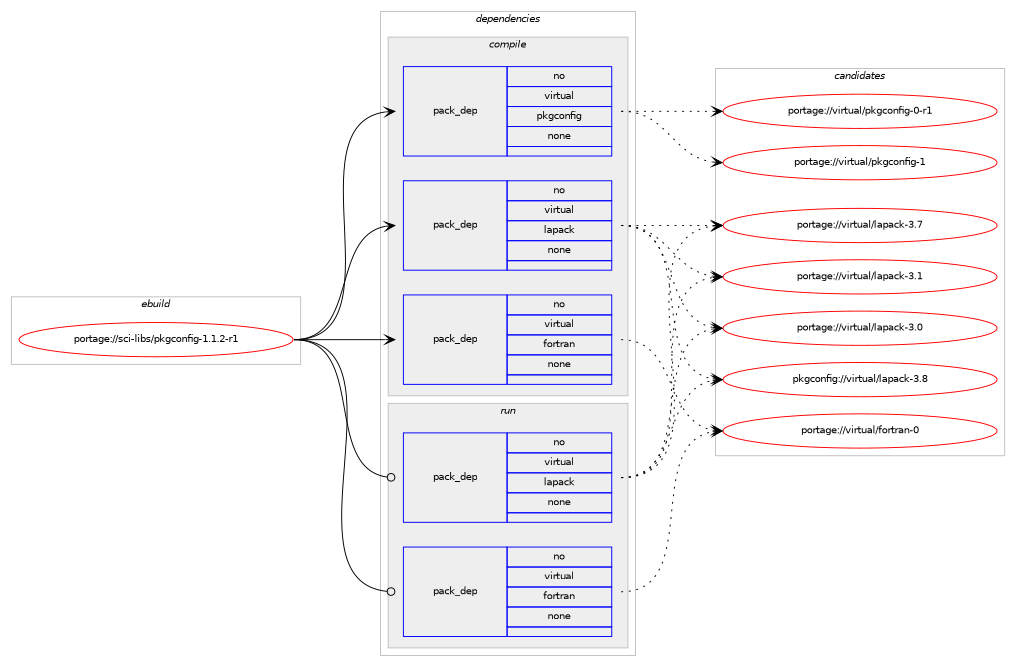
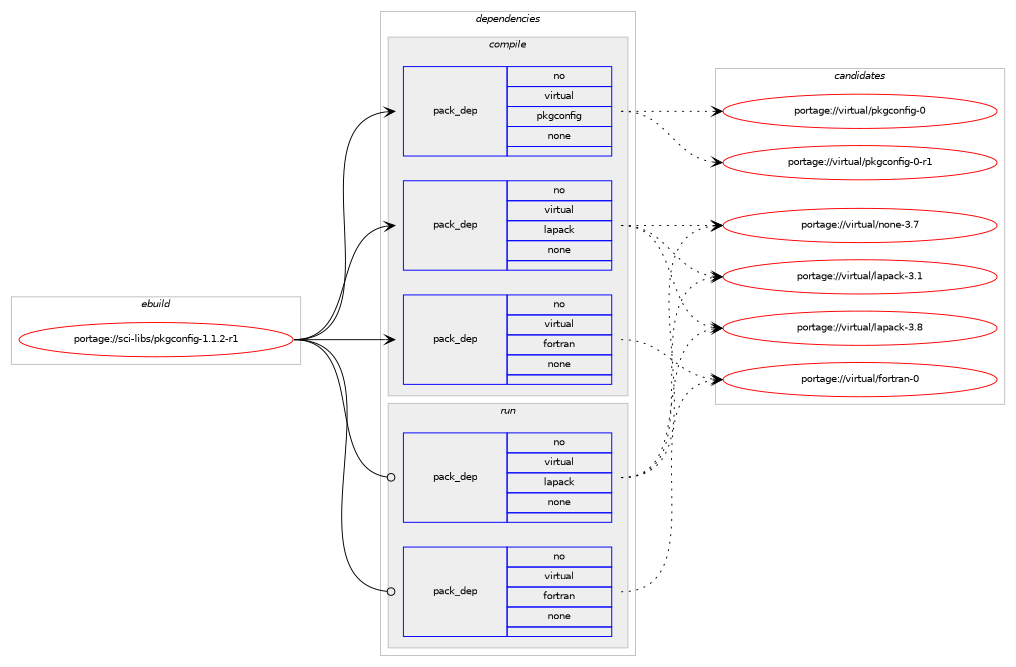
node "portage://virtual/pkgconfig-1": label "portage://virtual/pkgconfig-1" -> "portage://virtual/pkgconfig-0"
node "portage://virtual/lapack-3.7": label "portage://virtual/lapack-3.7" -> "portage://virtual/none-3.7"
node "portage://virtual/lapack-3.0": removed
node "pkgconfig://virtual/lapack-3.8": label "pkgconfig://virtual/lapack-3.8" -> "portage://virtual/lapack-3.8"
